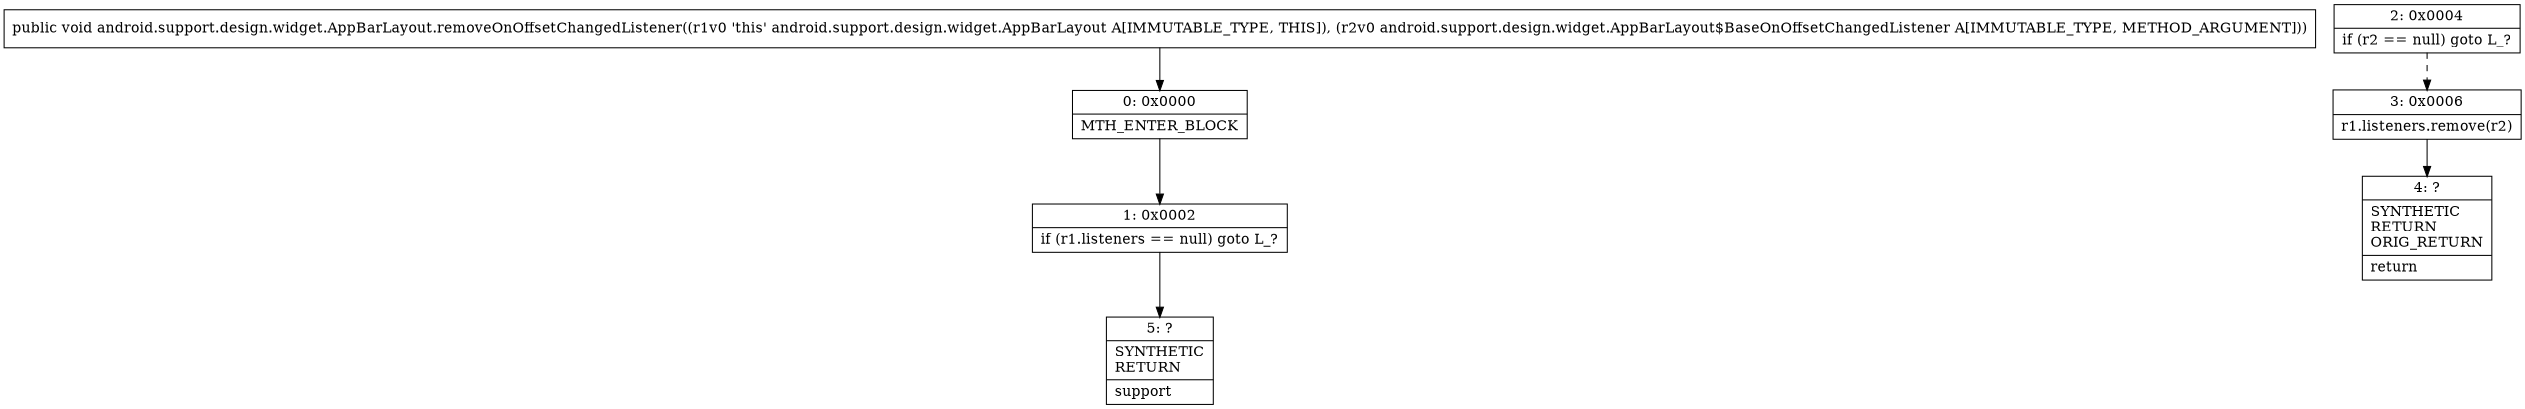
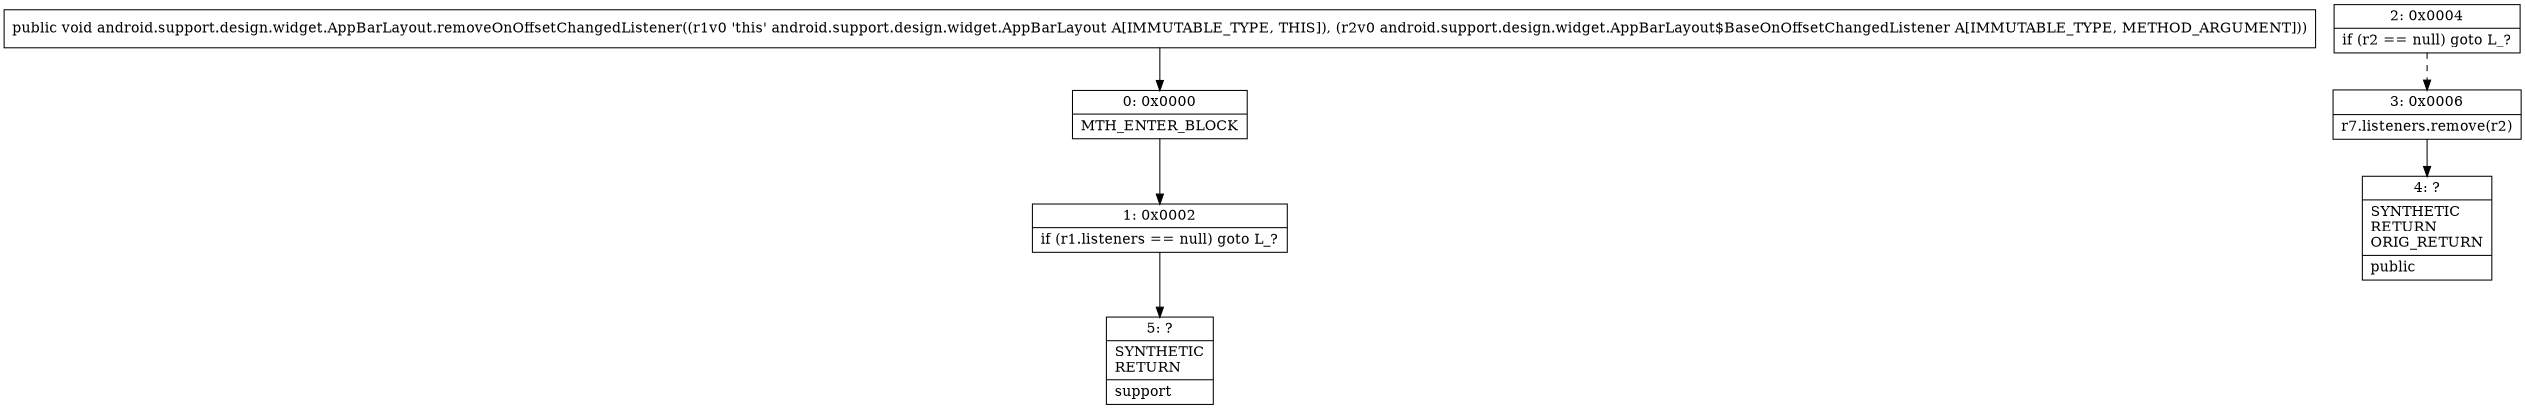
node "3: 0x0006": text "r1.listeners.remove(r2)" -> "r7.listeners.remove(r2)"
node "4: ?": text "return" -> "public"
